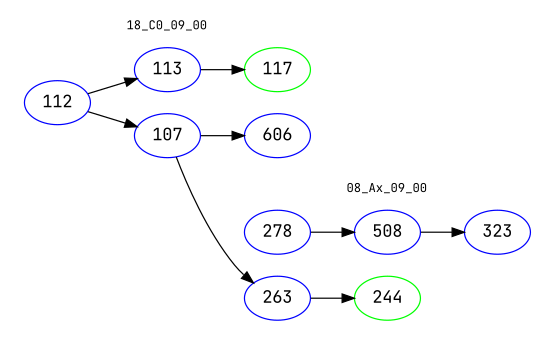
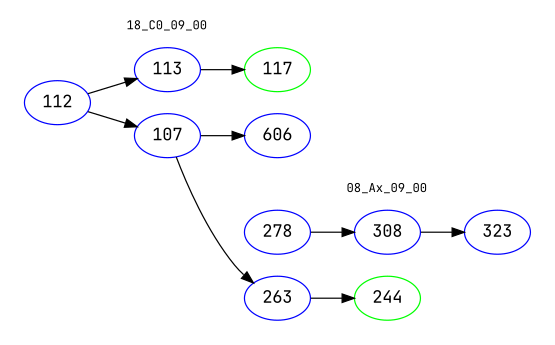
node "508": label "508" -> "308"
